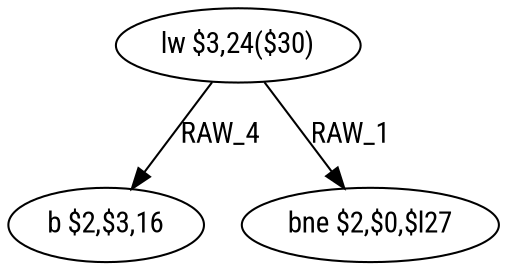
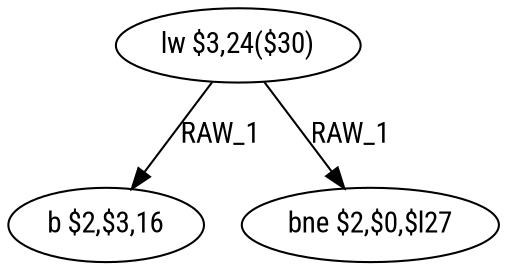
edge "lw $3,24($30)" -> "b $2,$3,16": label "RAW_4" -> "RAW_1"
